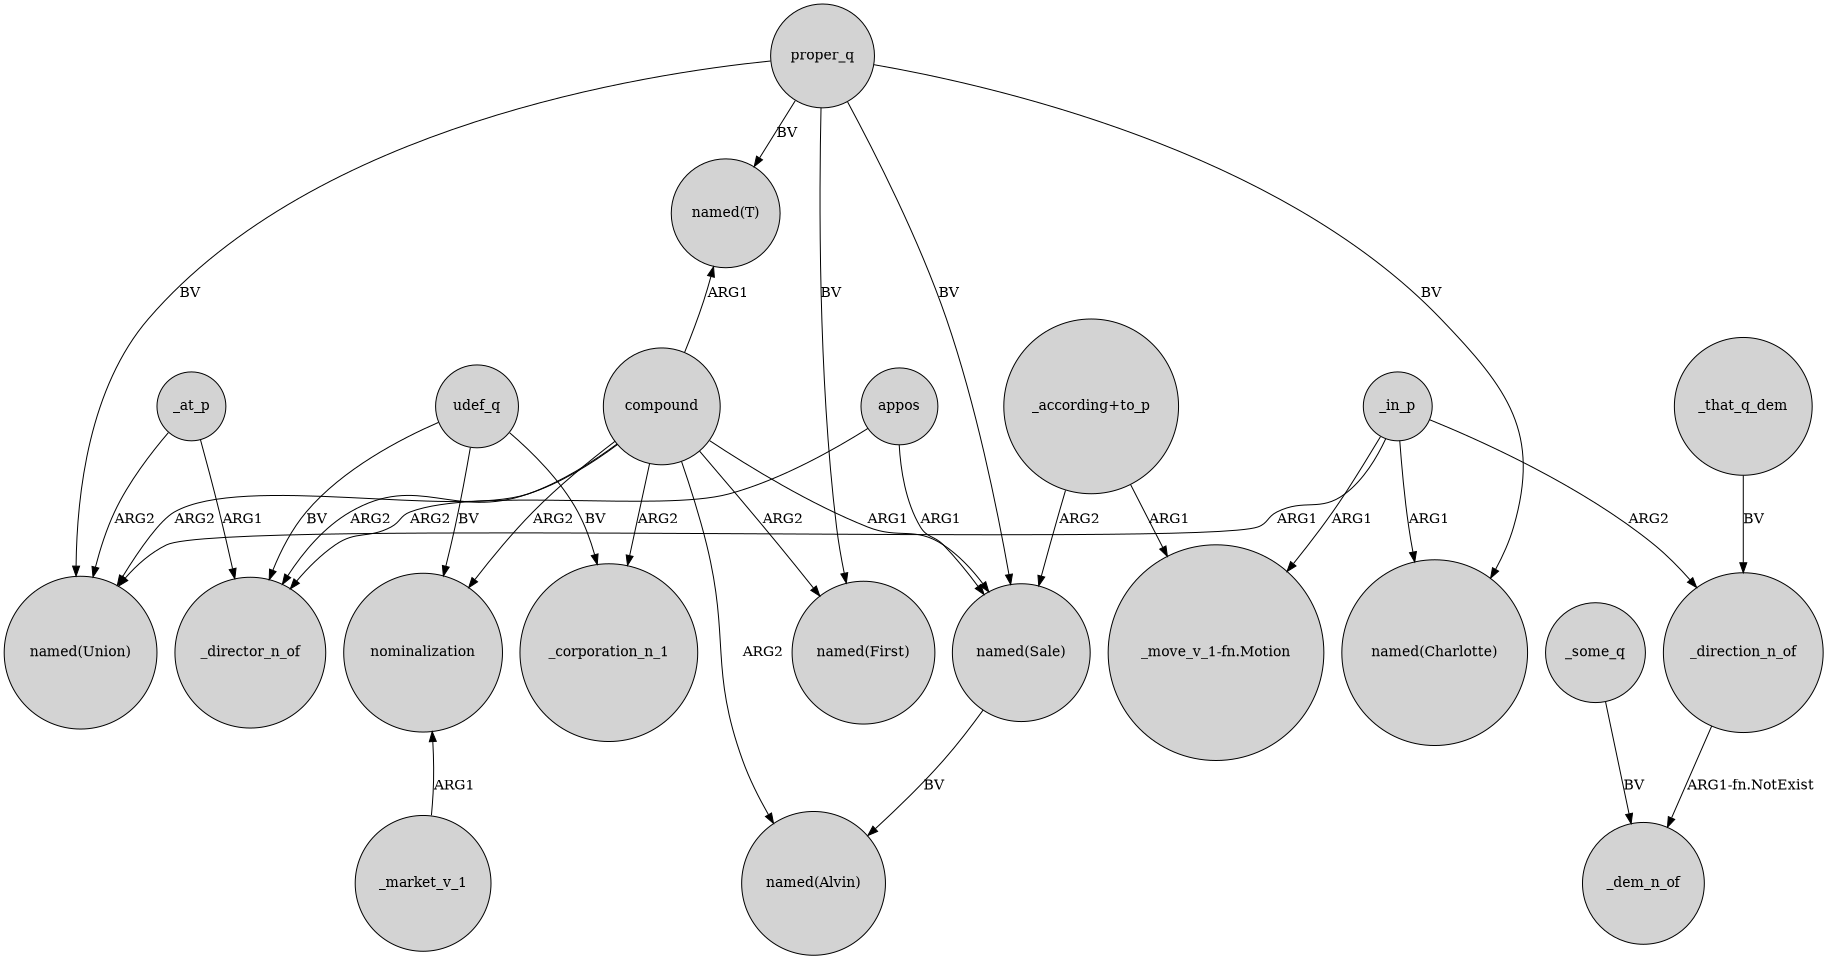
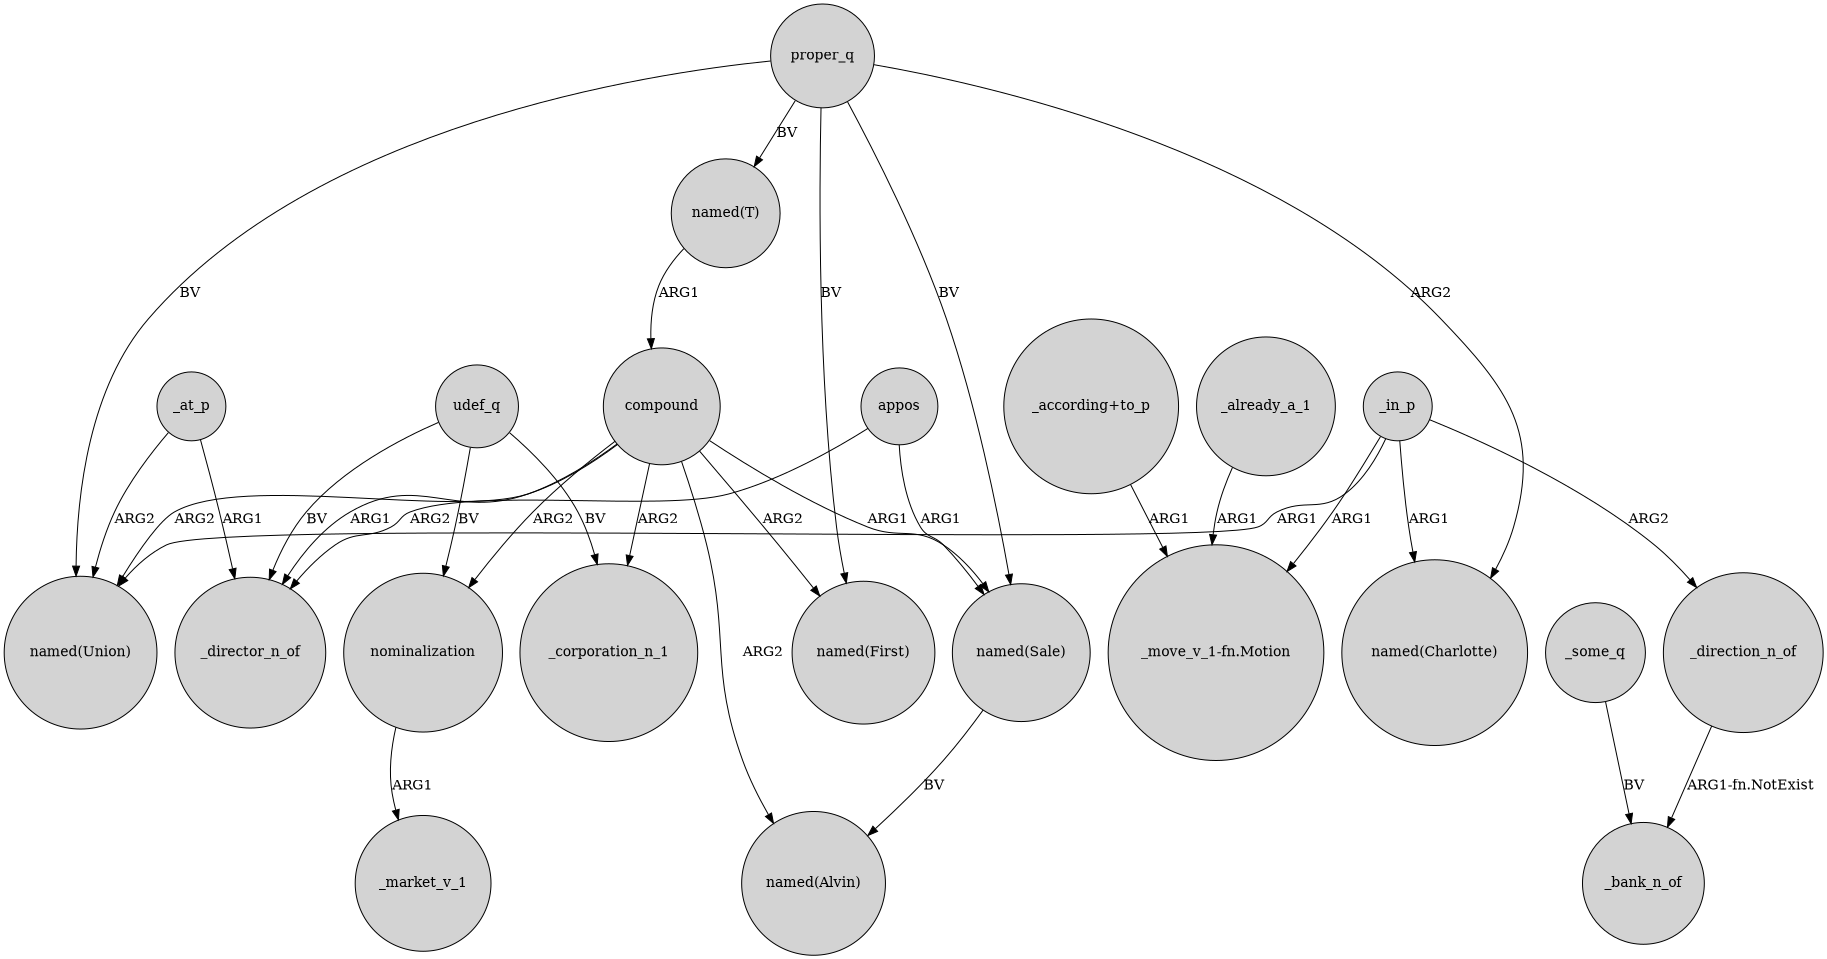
edge "proper_q" -> "named(Charlotte)": label "BV" -> "ARG2"
edge "compound" -> "named(T)": reversed
node "_already_a_1": added
node "_that_q_dem": removed
edge "compound" -> "_director_n_of": label "ARG2" -> "ARG1"
edge "_according+to_p" -> "named(Sale)": removed, label "ARG2"
edge "_market_v_1" -> "nominalization": reversed
node "_dem_n_of": label "_dem_n_of" -> "_bank_n_of"
